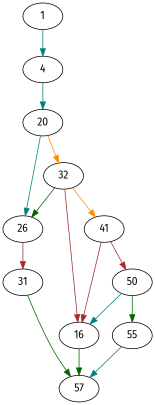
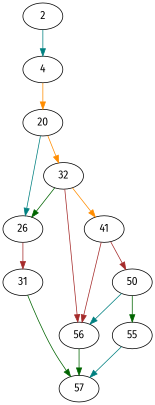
node "1": label "1" -> "2"
edge "4" -> "20": color teal -> darkorange
node "16": label "16" -> "56"
